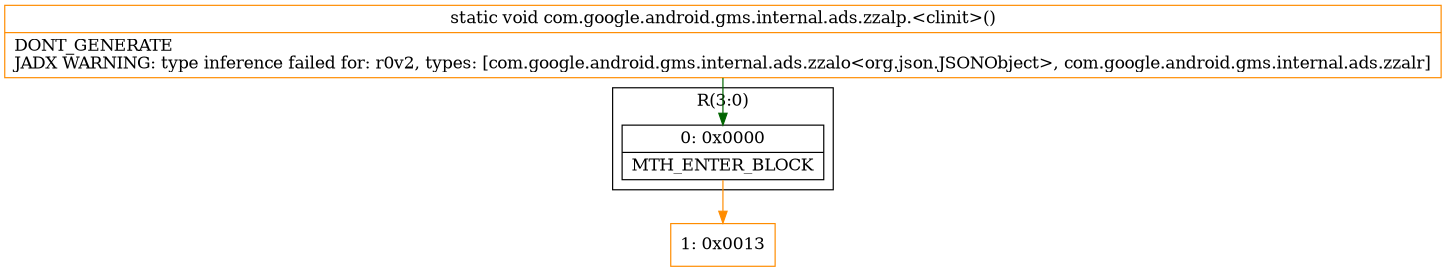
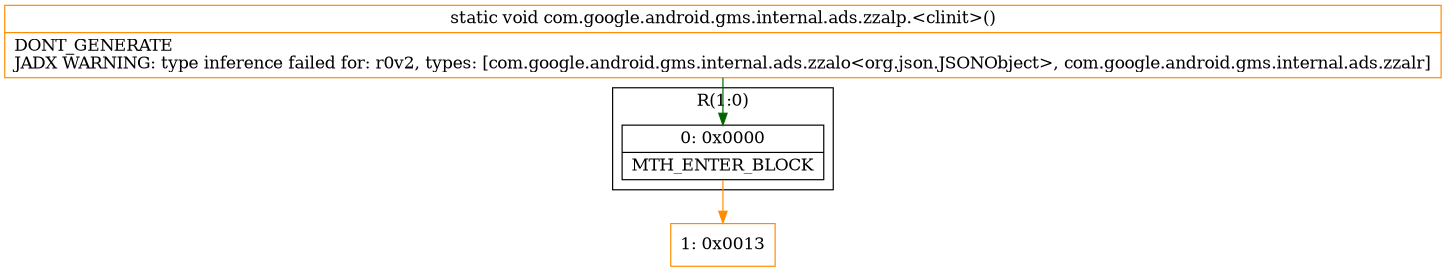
cluster "R(3:0)": label "R(3:0)" -> "R(1:0)"
